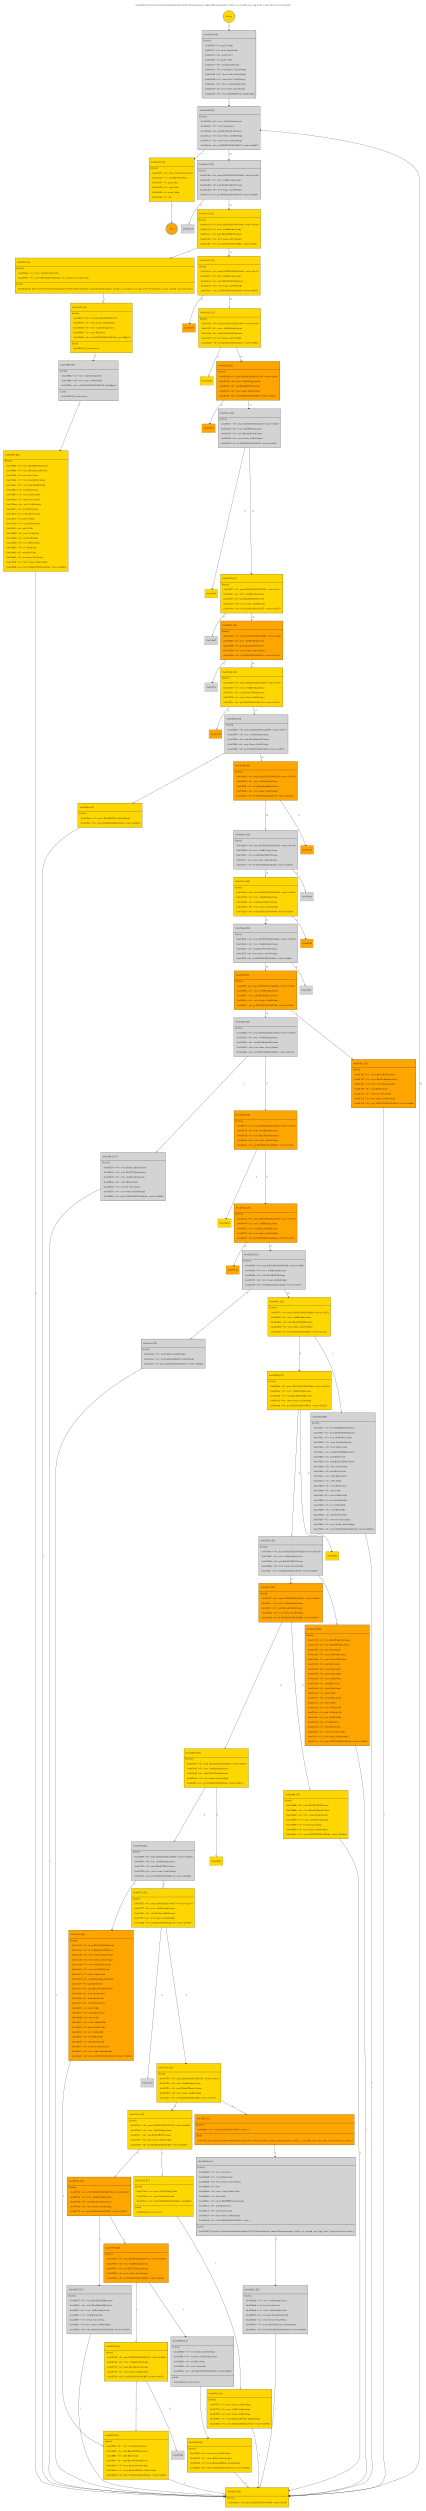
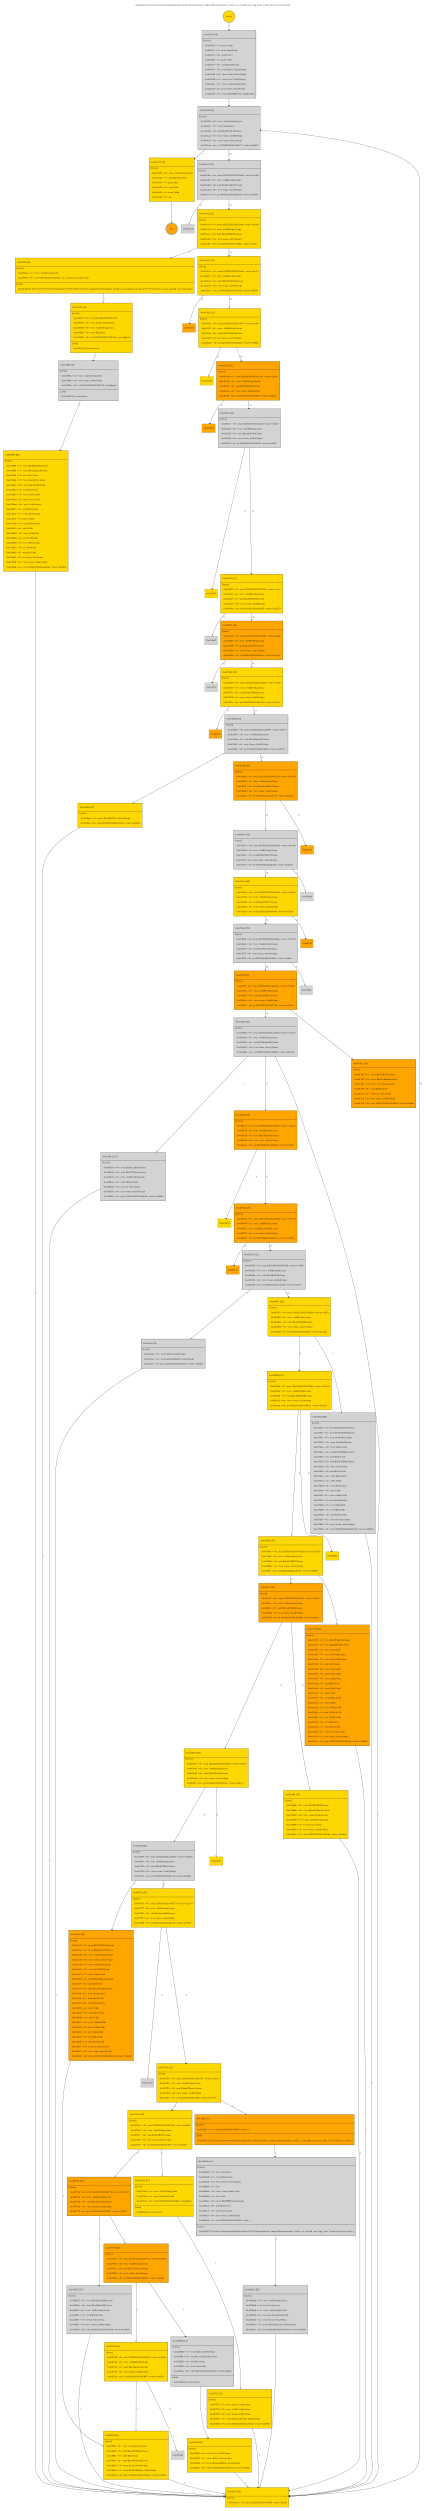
node "0x4016ae [25]": fillcolor lightgrey -> gold
edge "0x4017b2 [27]" -> "0x401e0d [5]": now "0x401618 [25]" -> "0x401e0d [5]"
